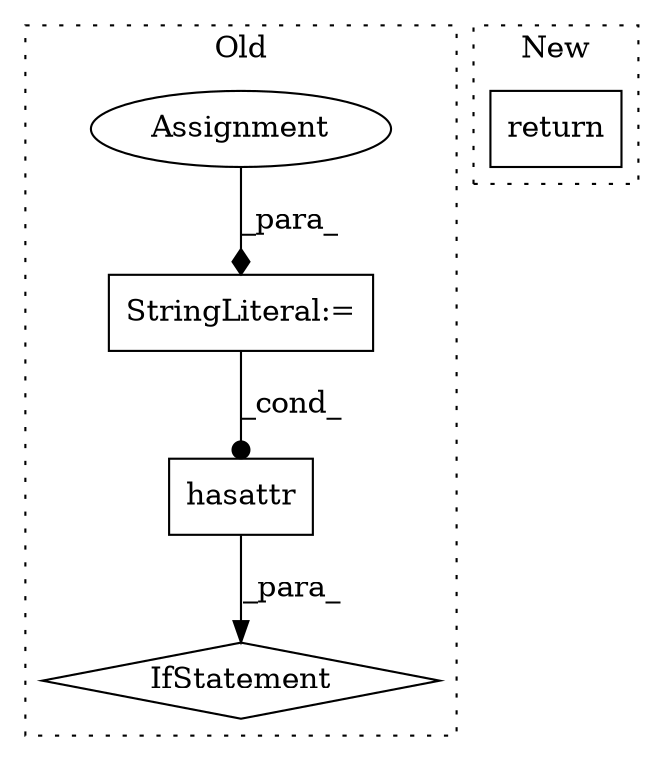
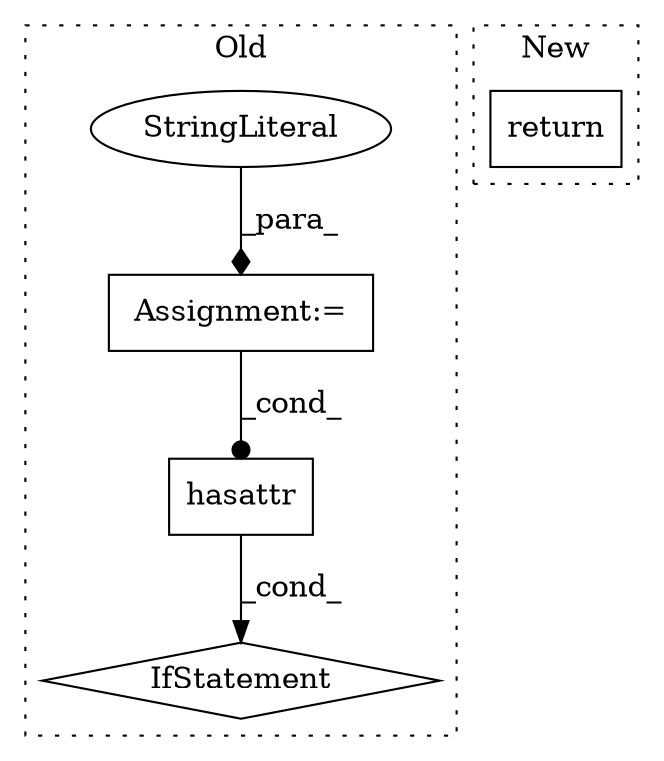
node "Assignment": label "Assignment" -> "StringLiteral"
node "StringLiteral:=": label "StringLiteral:=" -> "Assignment:="
edge "hasattr" -> "IfStatement": label "_para_" -> "_cond_"
